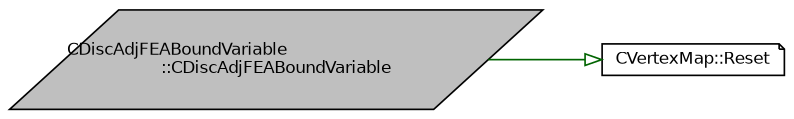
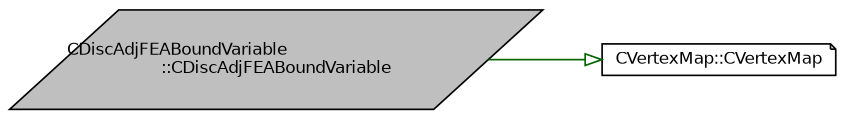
node "CVertexMap::Reset": label "CVertexMap::Reset" -> "CVertexMap::CVertexMap"
